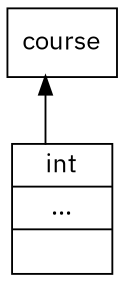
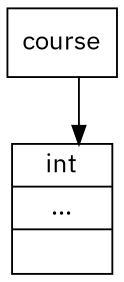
edge "int" -> "course": reversed
